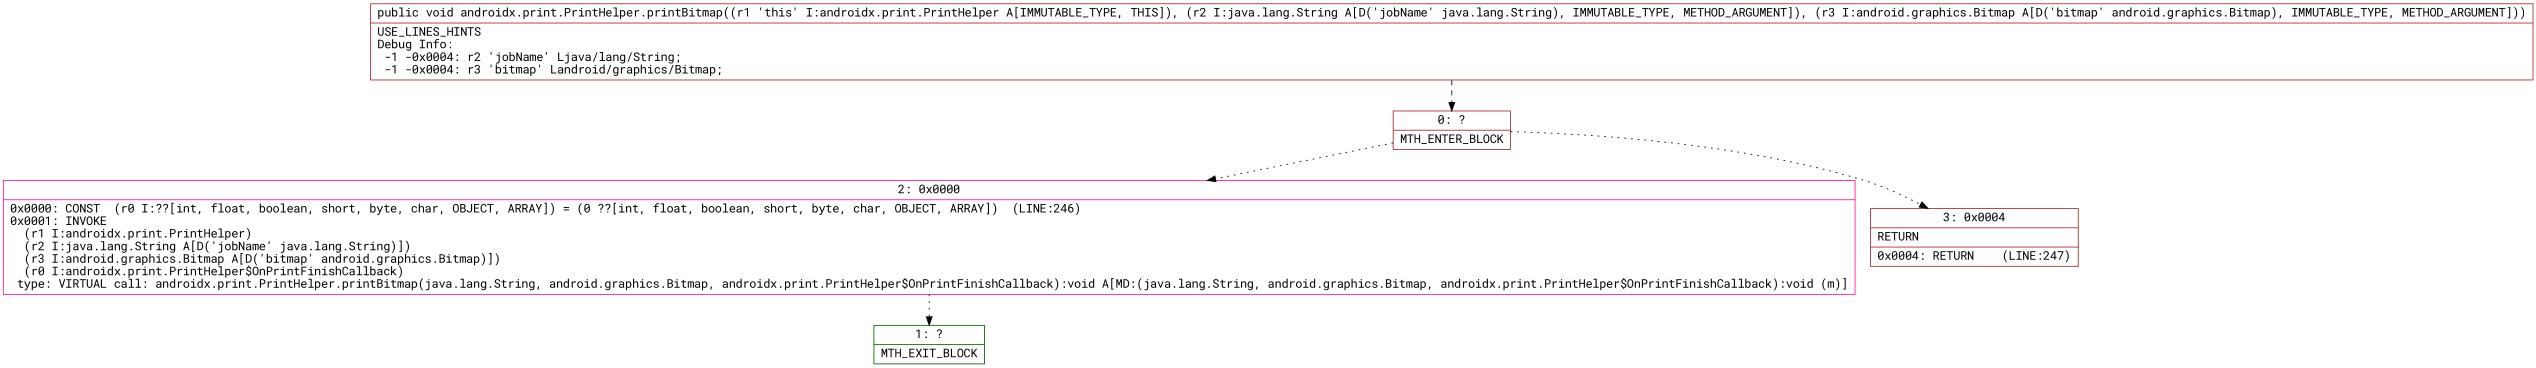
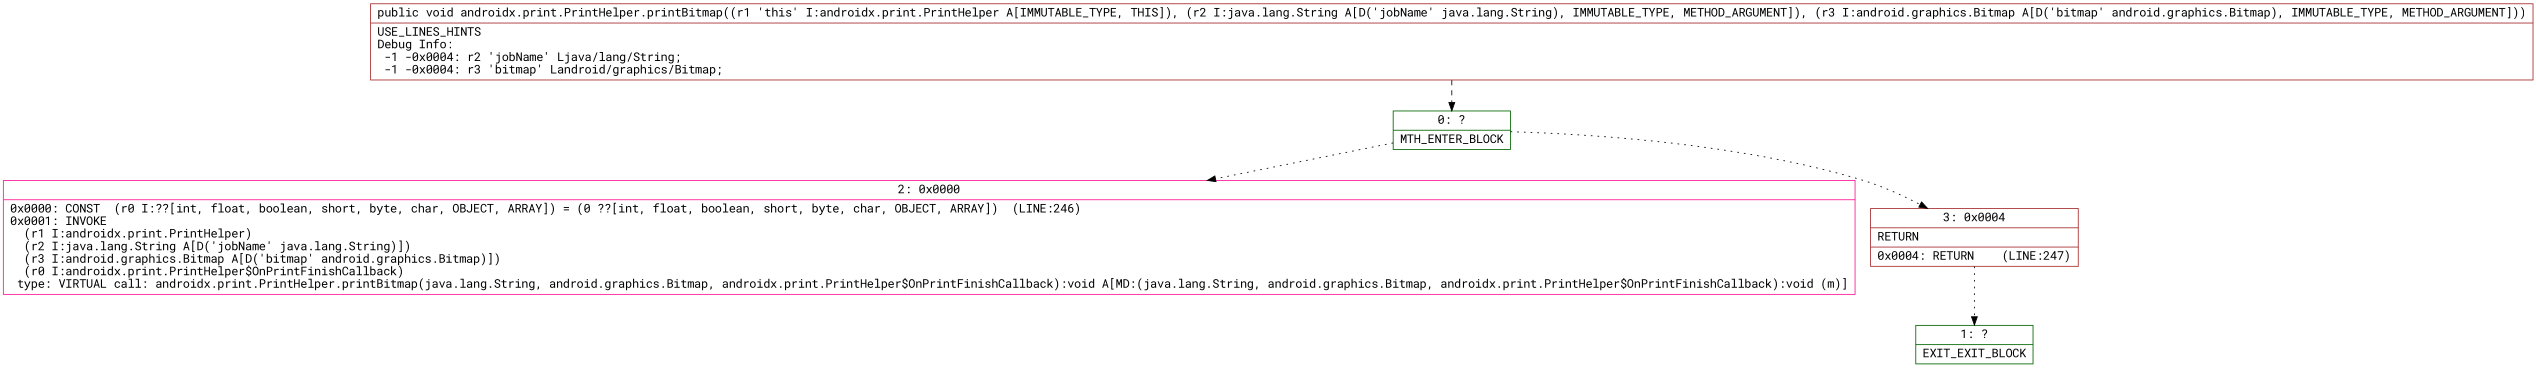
node "0: ?": color brown -> darkgreen
edge "2: 0x0000" -> "1: ?": now "3: 0x0004" -> "1: ?"
node "1: ?": text "MTH_EXIT_BLOCK" -> "EXIT_EXIT_BLOCK"
